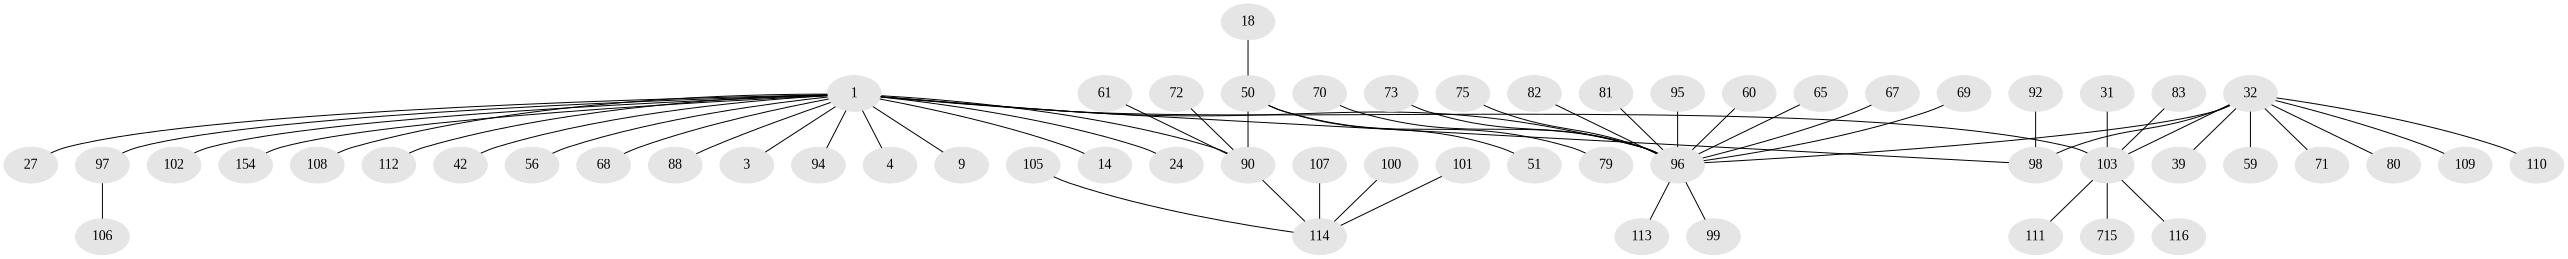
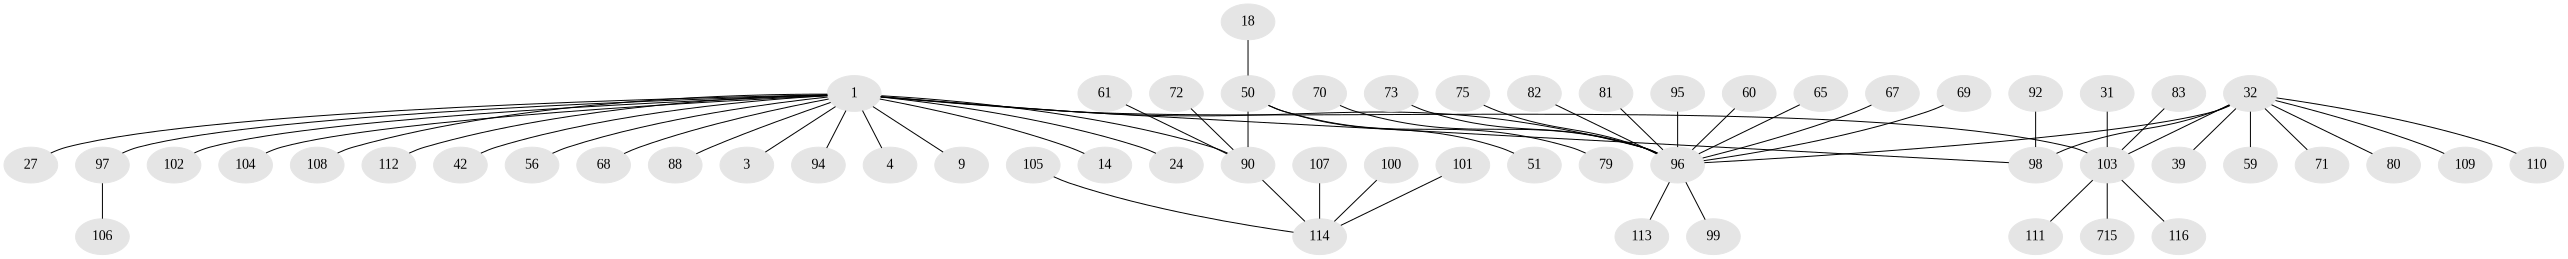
node "154": label "154" -> "104"
